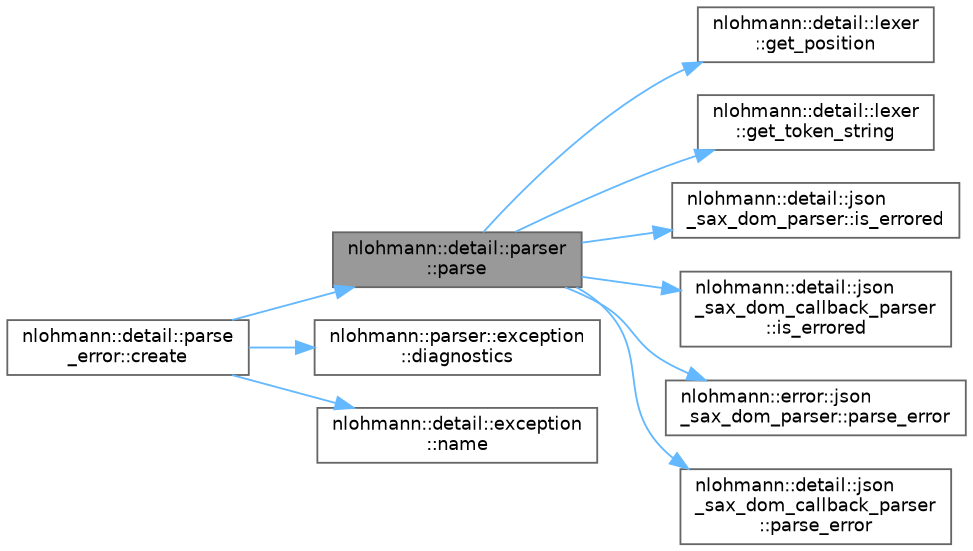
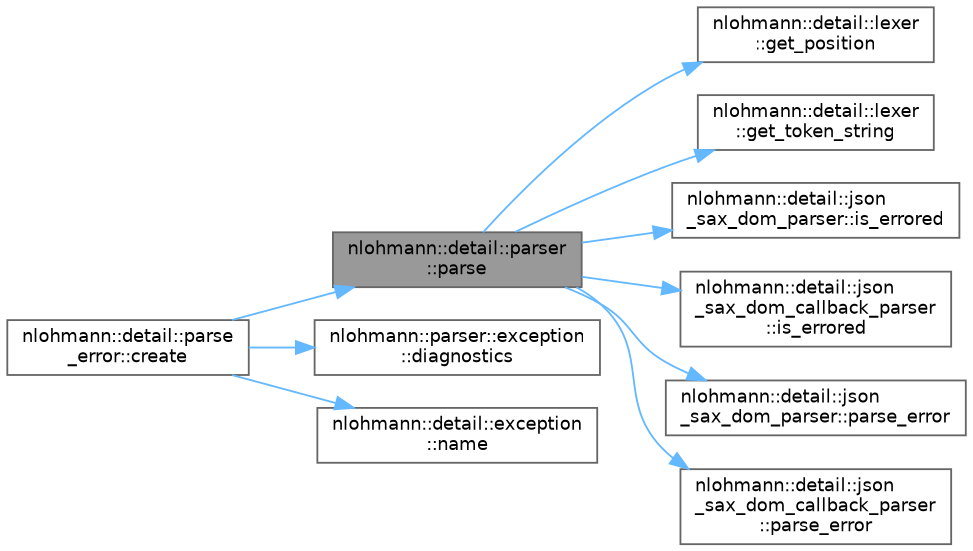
node "nlohmann::error::json _sax_dom_parser::parse_error": label "nlohmann::error::json _sax_dom_parser::parse_error" -> "nlohmann::detail::json _sax_dom_parser::parse_error"
